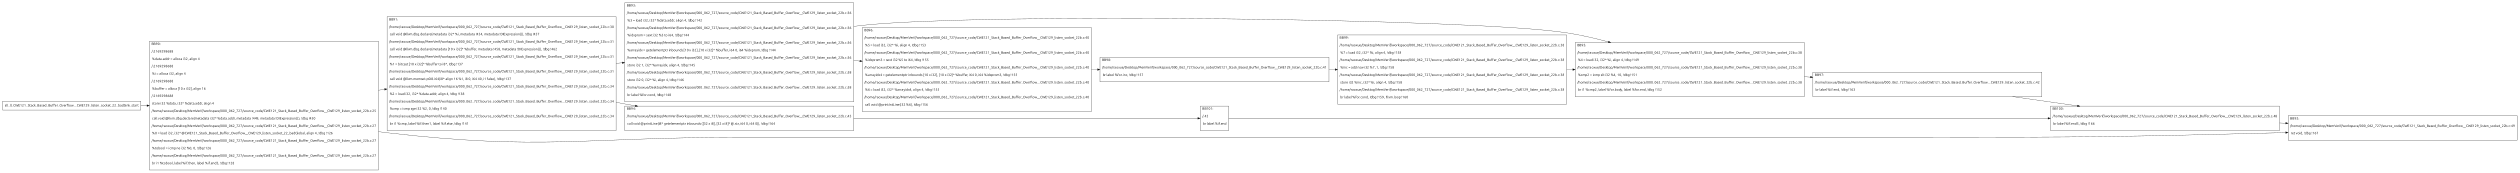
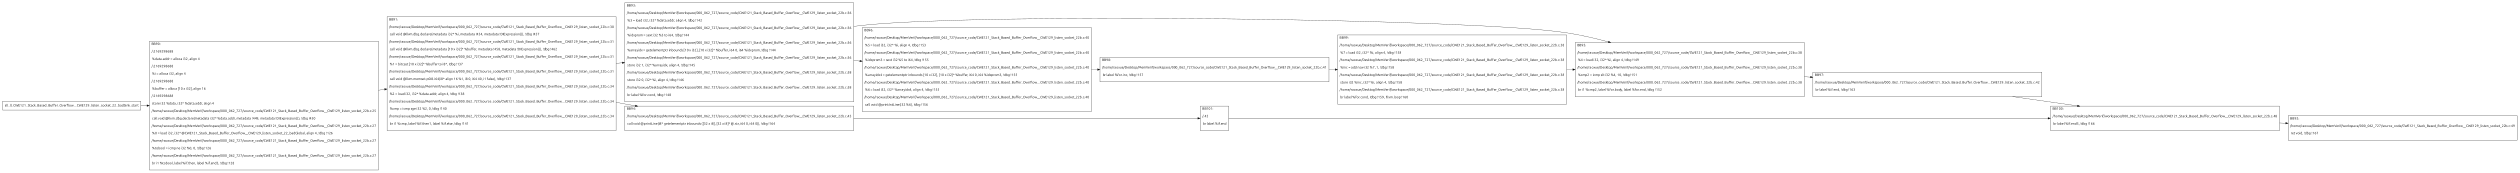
edge "BB90:" -> "BB92:": removed
